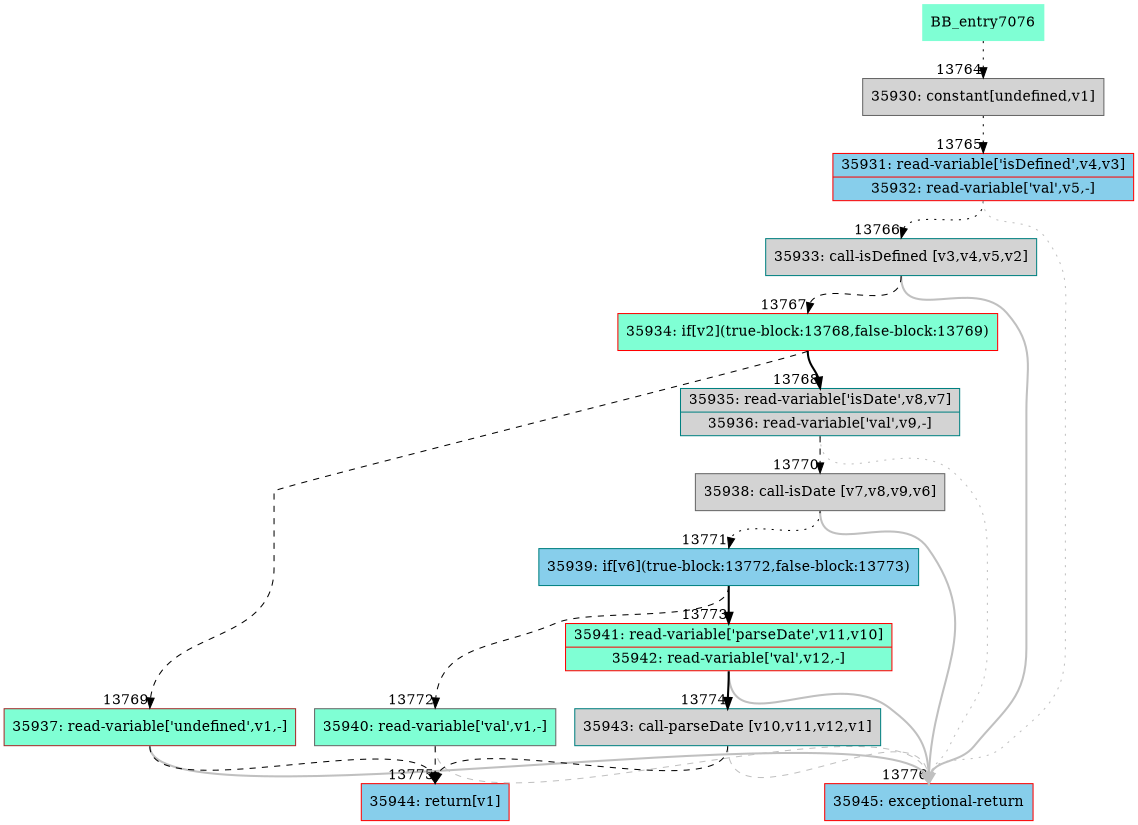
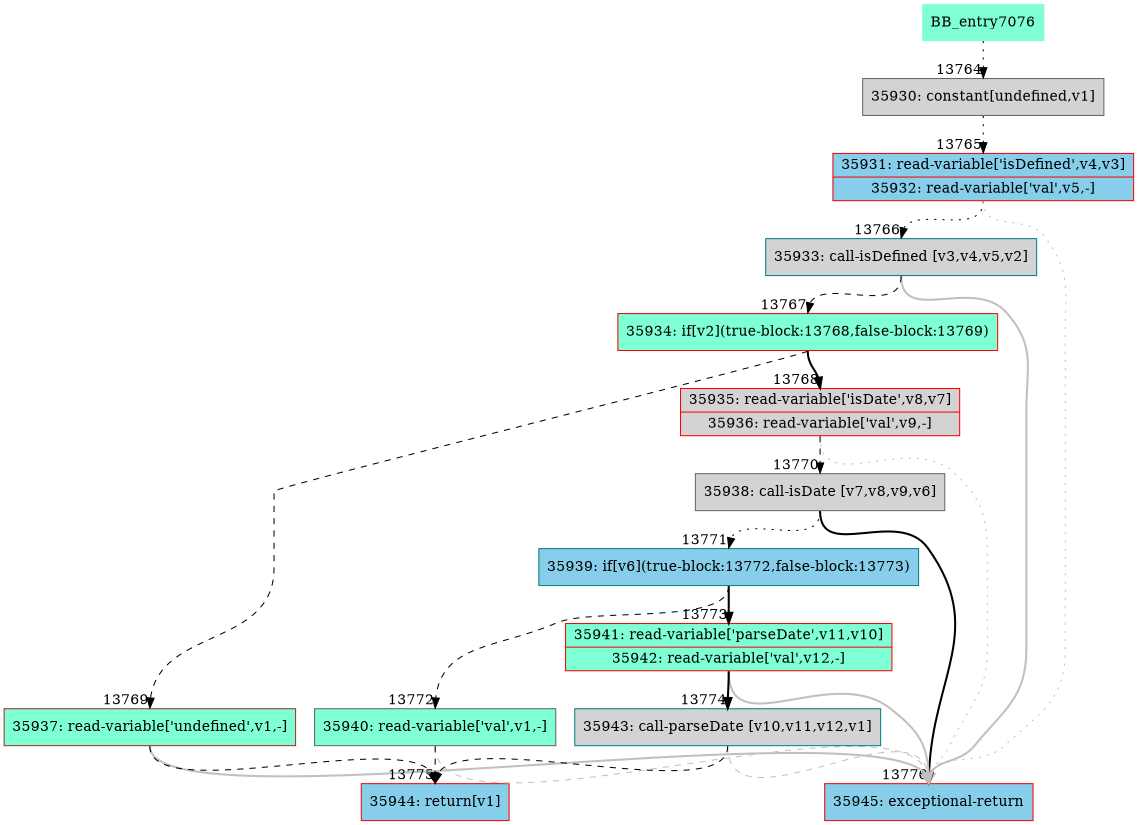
node "35935: read-variable['isDate',v8,v7]": color teal -> red
edge "35938: call-isDate [v7,v8,v9,v6]" -> "35945: exceptional-return": color gray -> black
